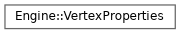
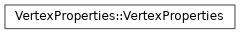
node "Engine::VertexProperties": label "Engine::VertexProperties" -> "VertexProperties::VertexProperties"
